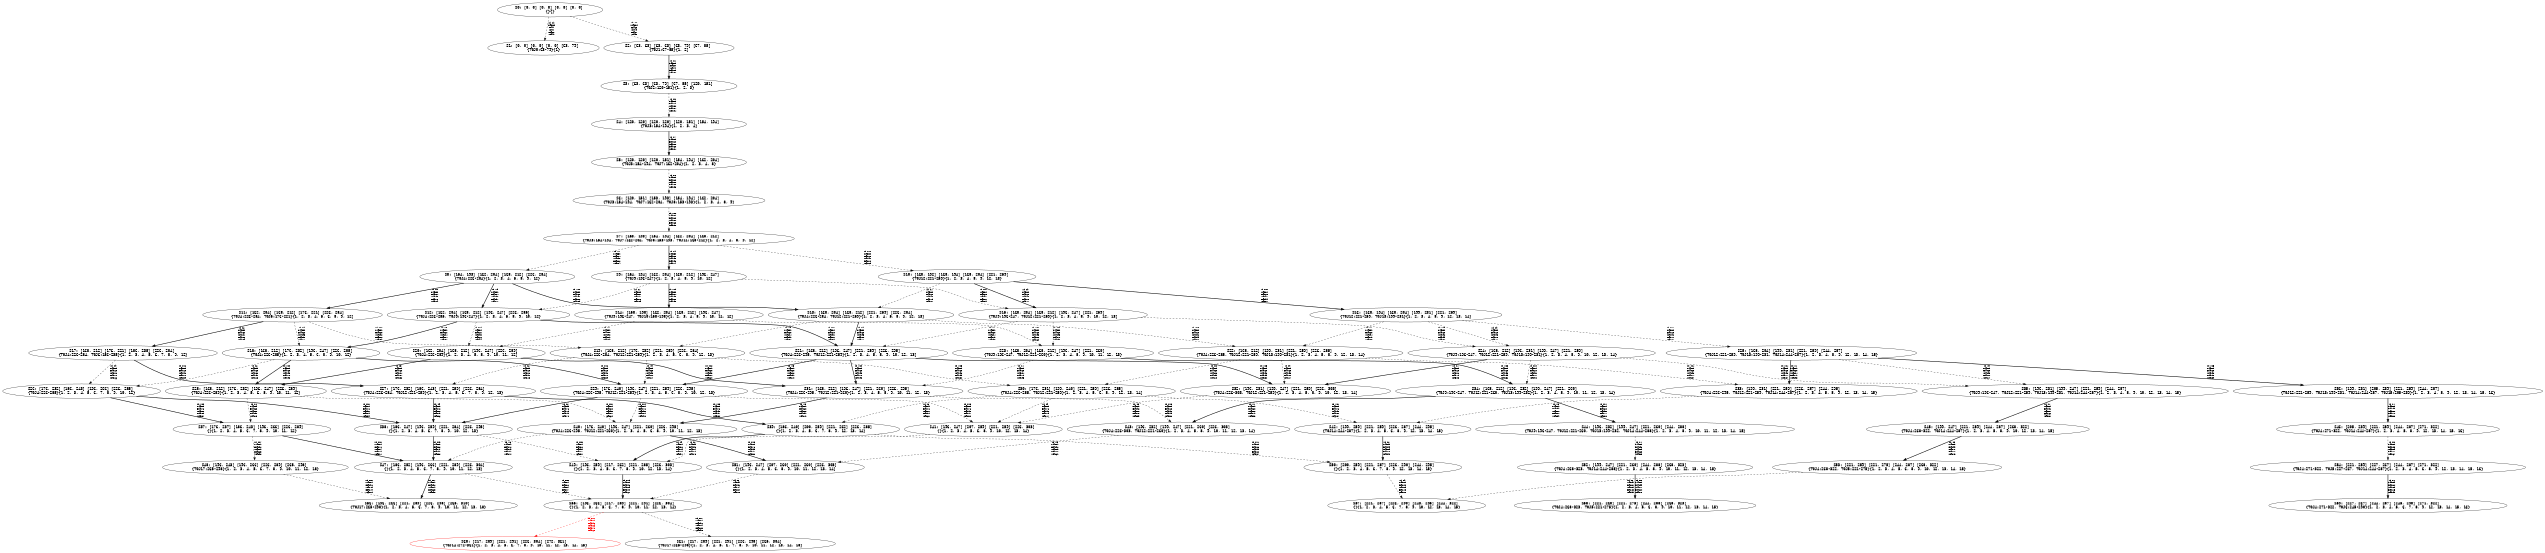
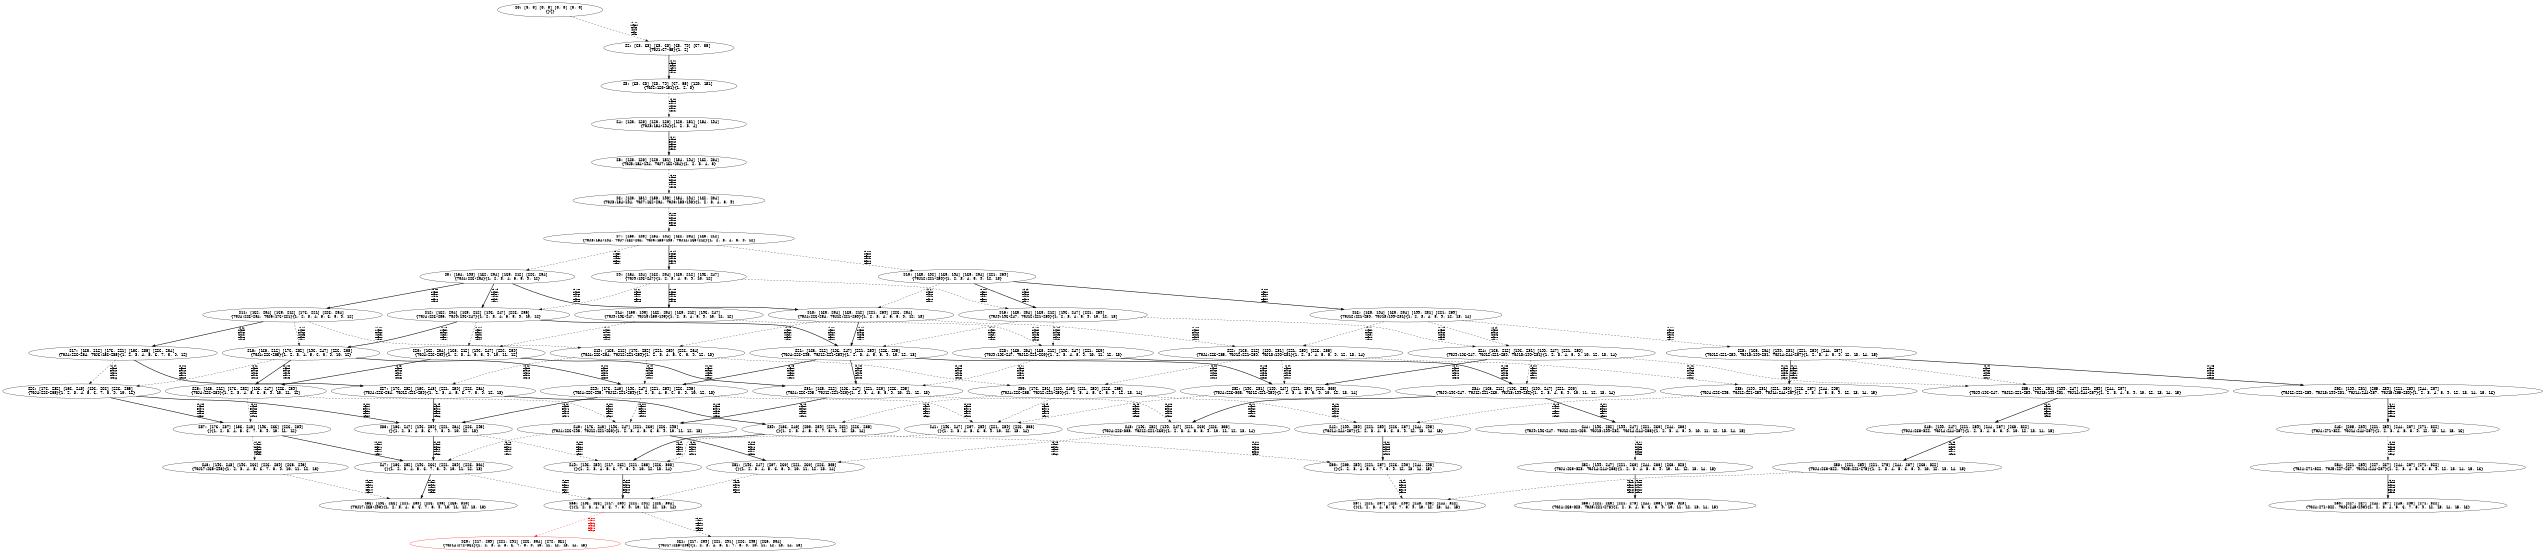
node "S1: [0, 0] [0, 0] [0, 0] [63, 79] {T0J0:63-79}{1}": removed
